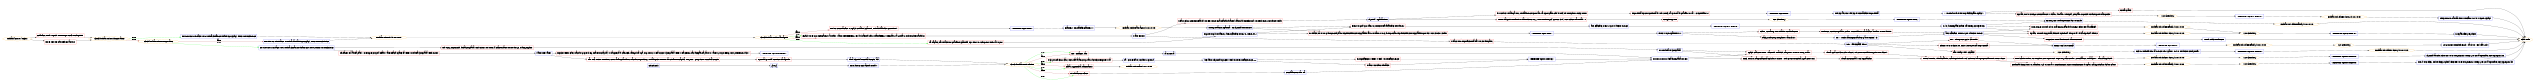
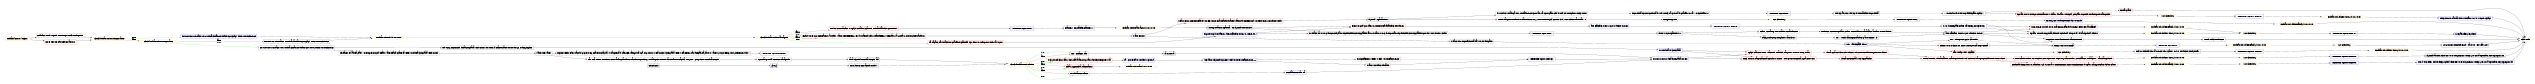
edge "ти і я, винищувачі довше! на шляху до перемоги!" -> "це не сумно. тбою зроблено все можливе": now "ти і я, винищувачі довше! на шляху до перемоги!" -> "Обережно. Вони величезні. Та небезпечні."
edge "Check boolean AoiDuviriImportance" -> "Check boolean AoiLotusImportance": label "true" -> "false"
